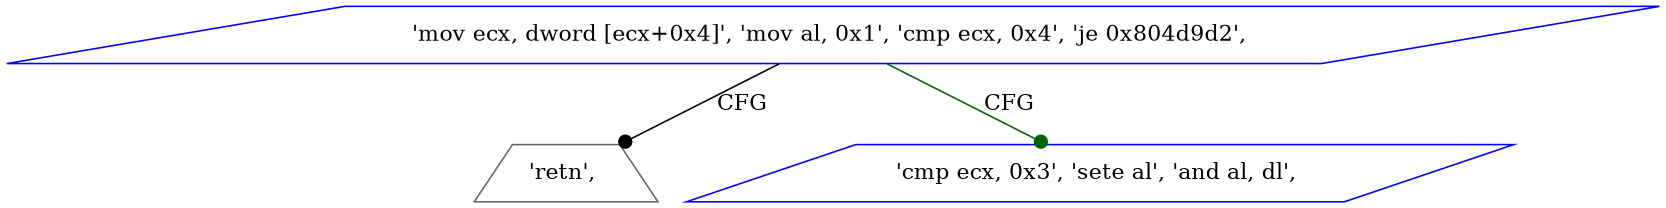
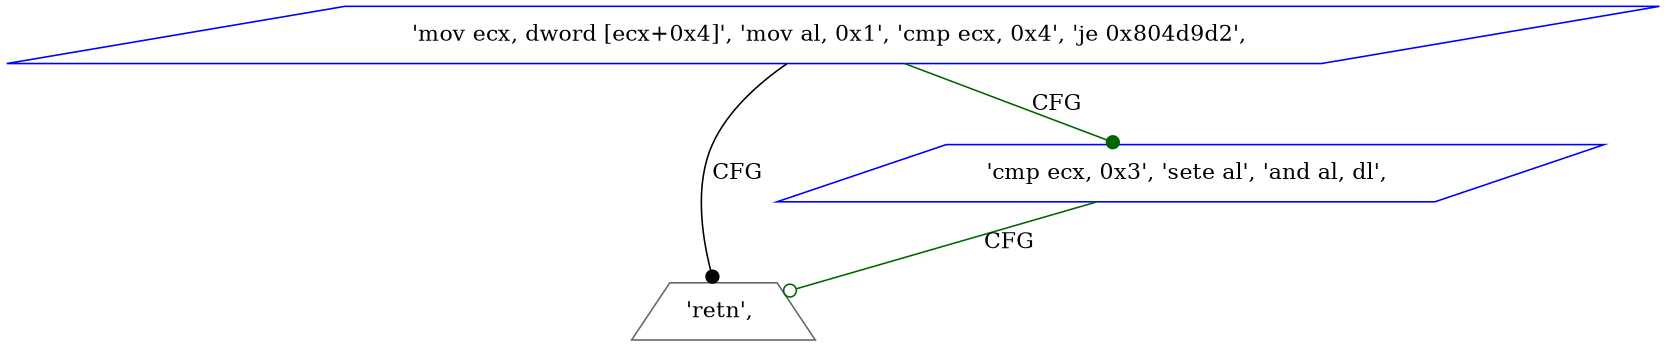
edge "'cmp ecx, 0x3', 'sete al', 'and al, dl'," -> "'retn',": added, label "CFG"
